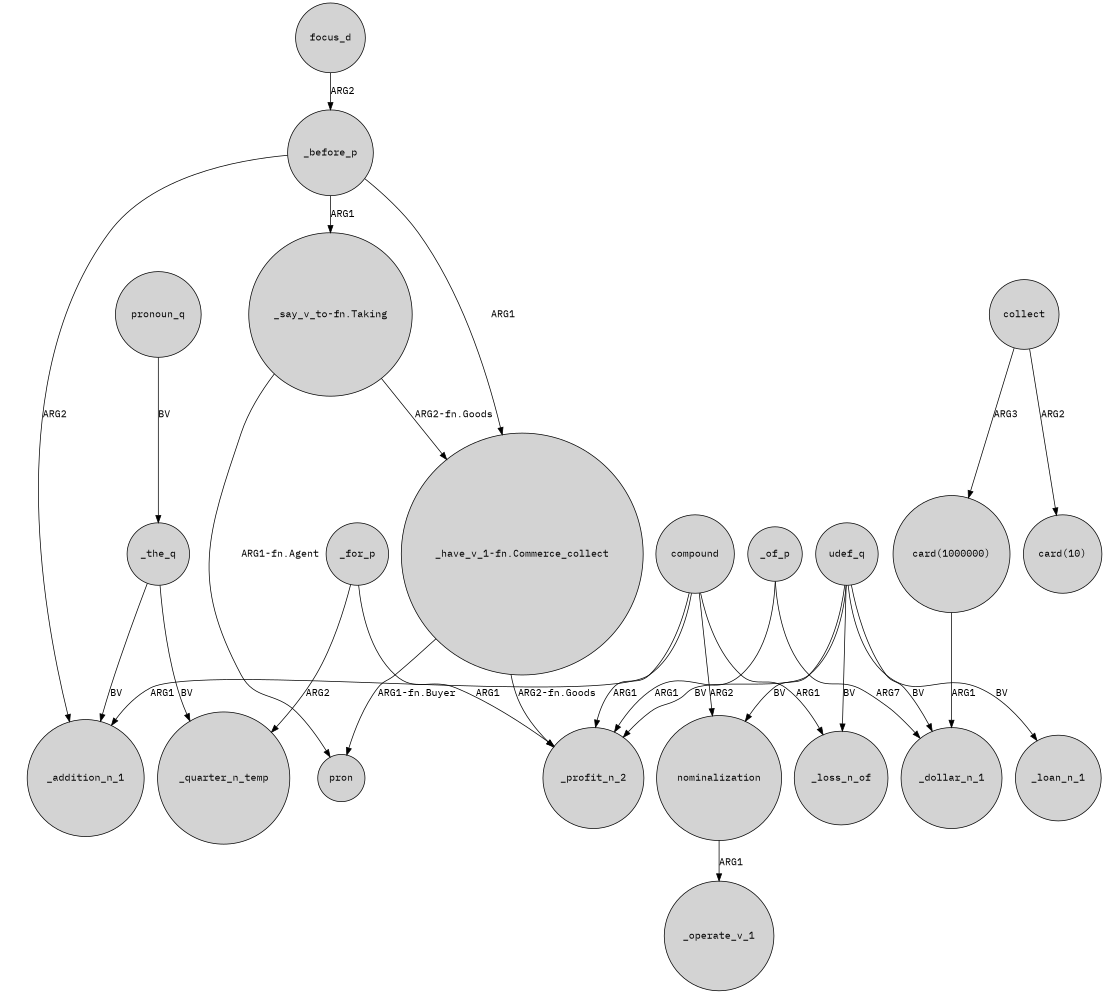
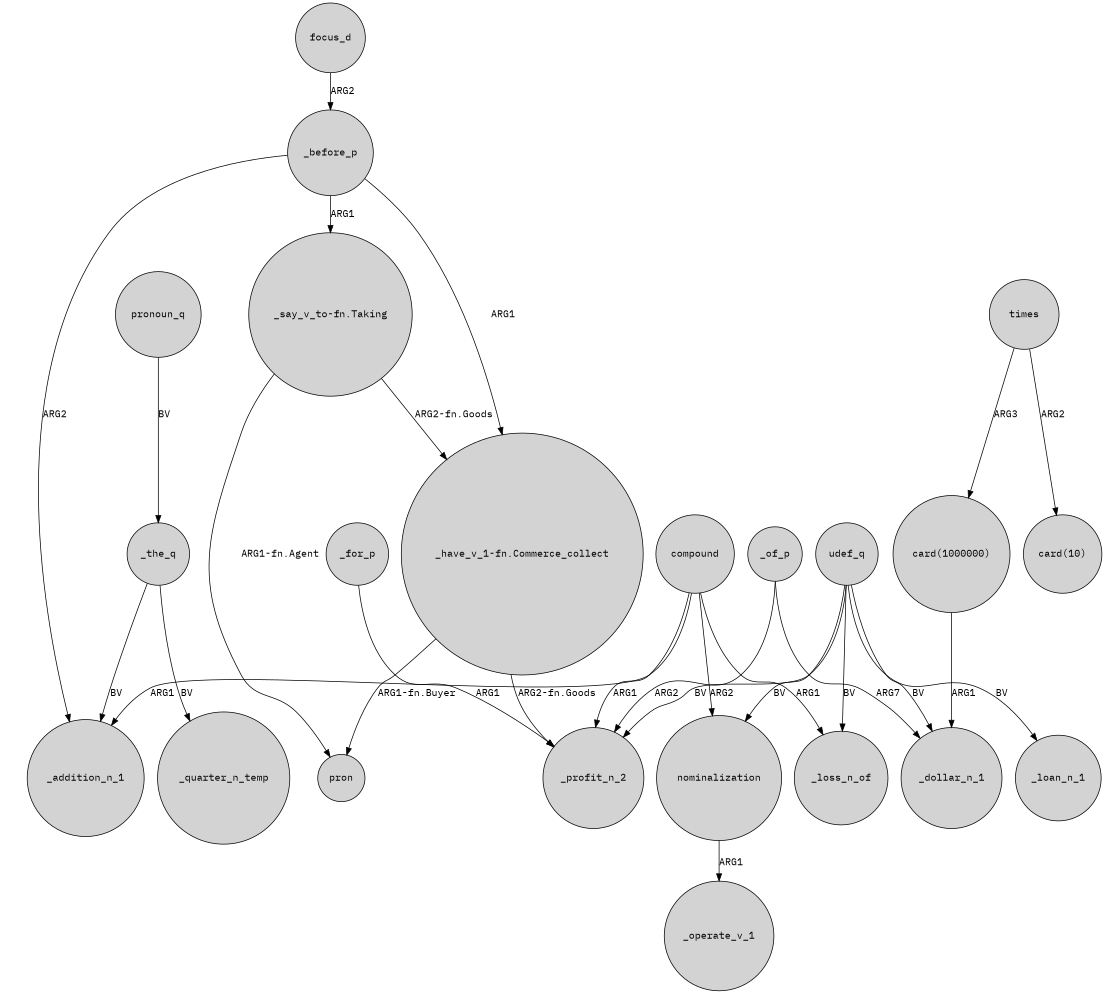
node "collect": label "collect" -> "times"
edge "_for_p" -> "_quarter_n_temp": removed, label "ARG2"
edge "_of_p" -> "_profit_n_2": label "ARG1" -> "ARG2"
